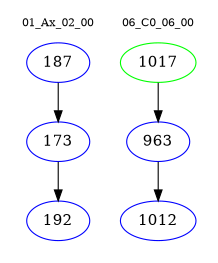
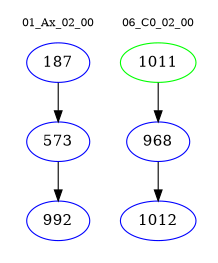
cluster "06_C0_06_00": label "06_C0_06_00" -> "06_C0_02_00"
node "1017": label "1017" -> "1011"
node "173": label "173" -> "573"
node "963": label "963" -> "968"
node "192": label "192" -> "992"
